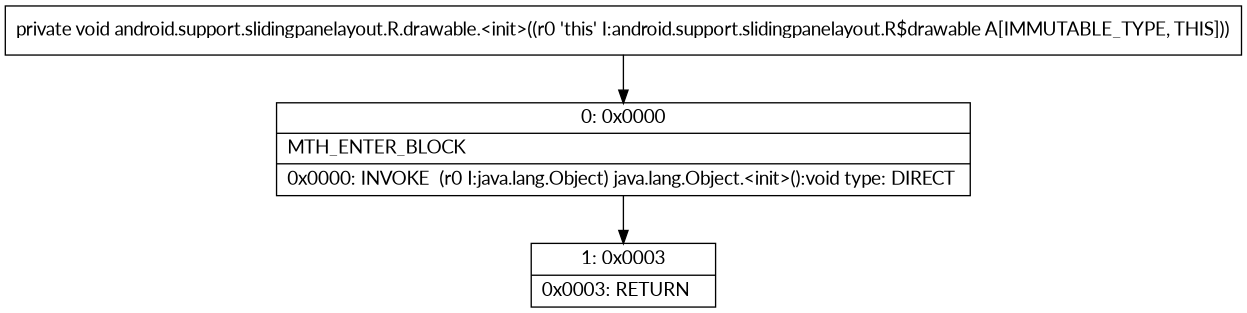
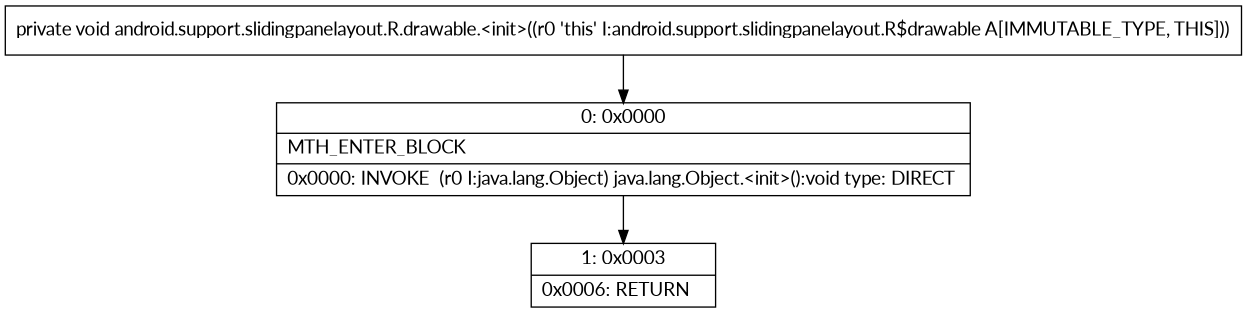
node "1: 0x0003": text "0x0003: RETURN" -> "0x0006: RETURN"
